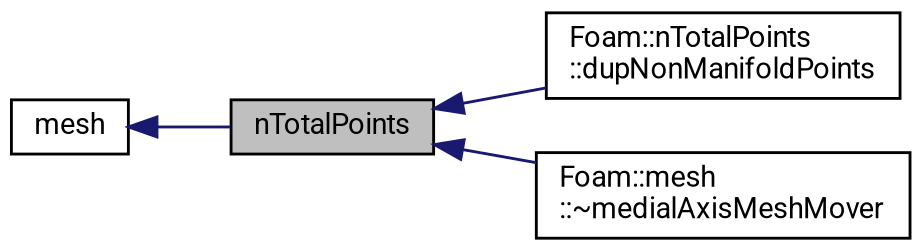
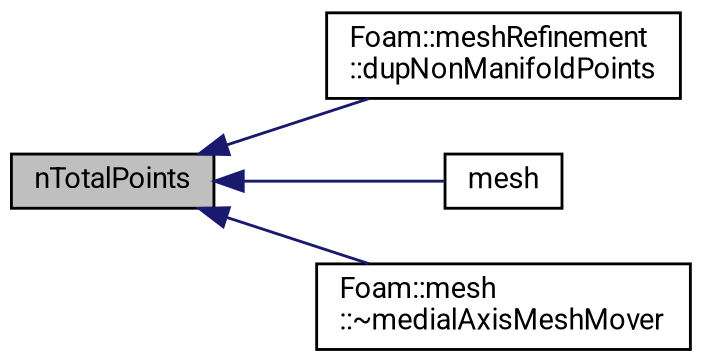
node "Foam::nTotalPoints ::dupNonManifoldPoints": label "Foam::nTotalPoints ::dupNonManifoldPoints" -> "Foam::meshRefinement ::dupNonManifoldPoints"
edge "nTotalPoints" -> "mesh": reversed
